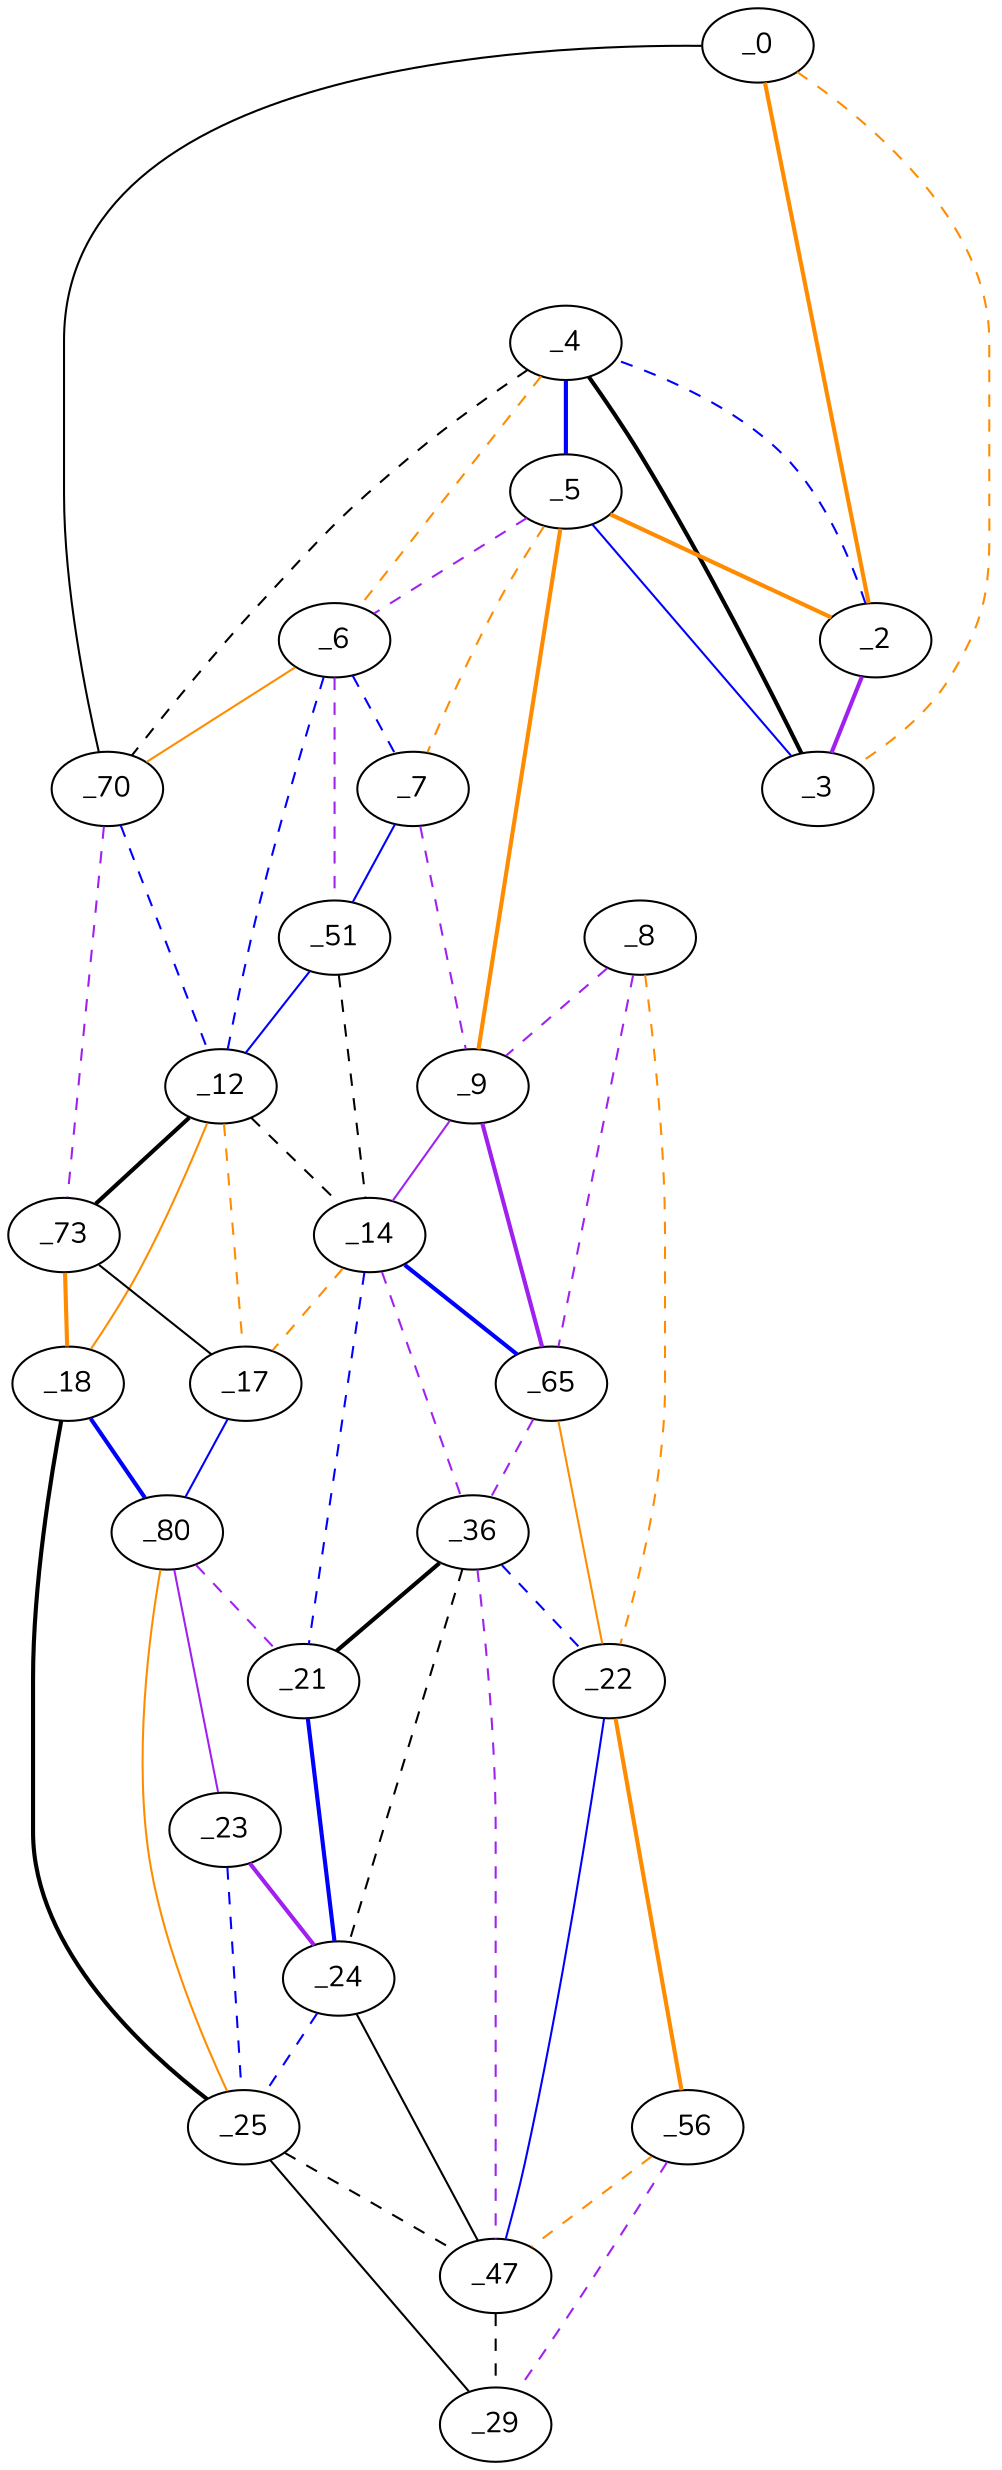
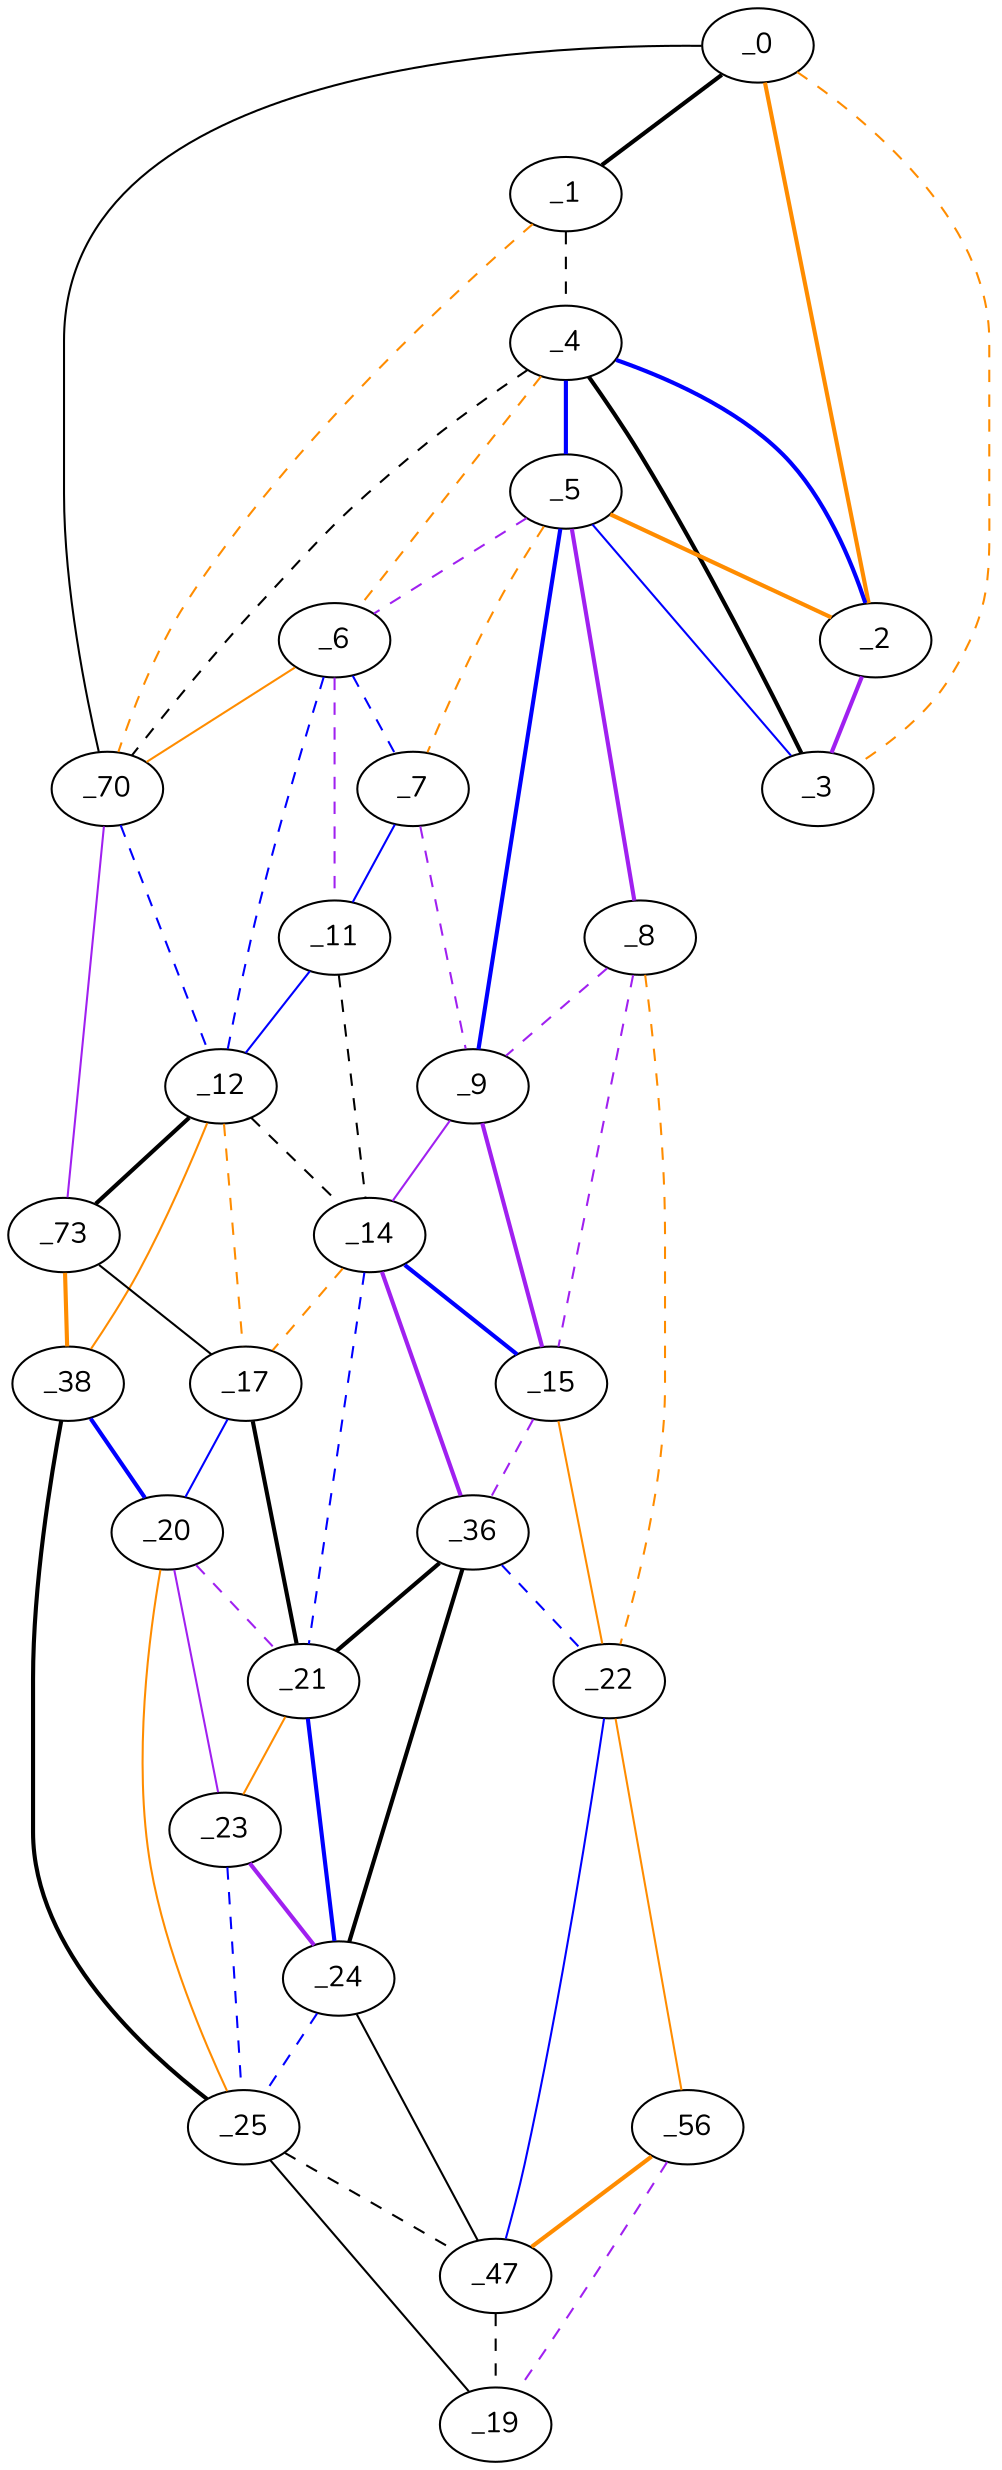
node "_1": added
edge "_4" -- "_2": style dashed -> bold
edge "_5" -- "_8": added
edge "_5" -- "_9": color darkorange -> blue
node "_51": label "_51" -> "_11"
edge "_70" -- "_73": style dashed -> solid
node "_18": label "_18" -> "_38"
edge "_14" -- "_36": style dashed -> bold
node "_65": label "_65" -> "_15"
node "_80": label "_80" -> "_20"
edge "_17" -- "_21": added
edge "_21" -- "_23": added
edge "_36" -- "_24": style dashed -> bold
edge "_36" -- "_47": removed
edge "_22" -- "_56": style bold -> solid
edge "_56" -- "_47": style dashed -> bold
node "_29": label "_29" -> "_19"
